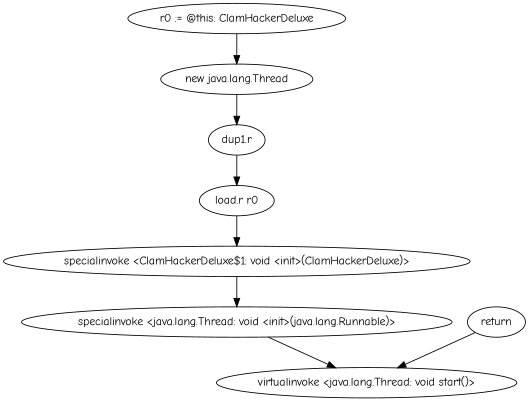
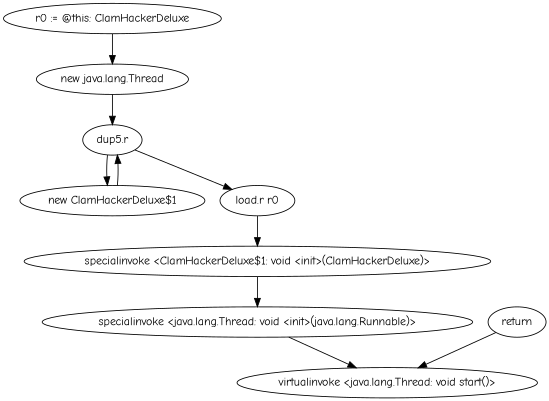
node "dup1.r": label "dup1.r" -> "dup5.r"
node "new ClamHackerDeluxe$1": added
